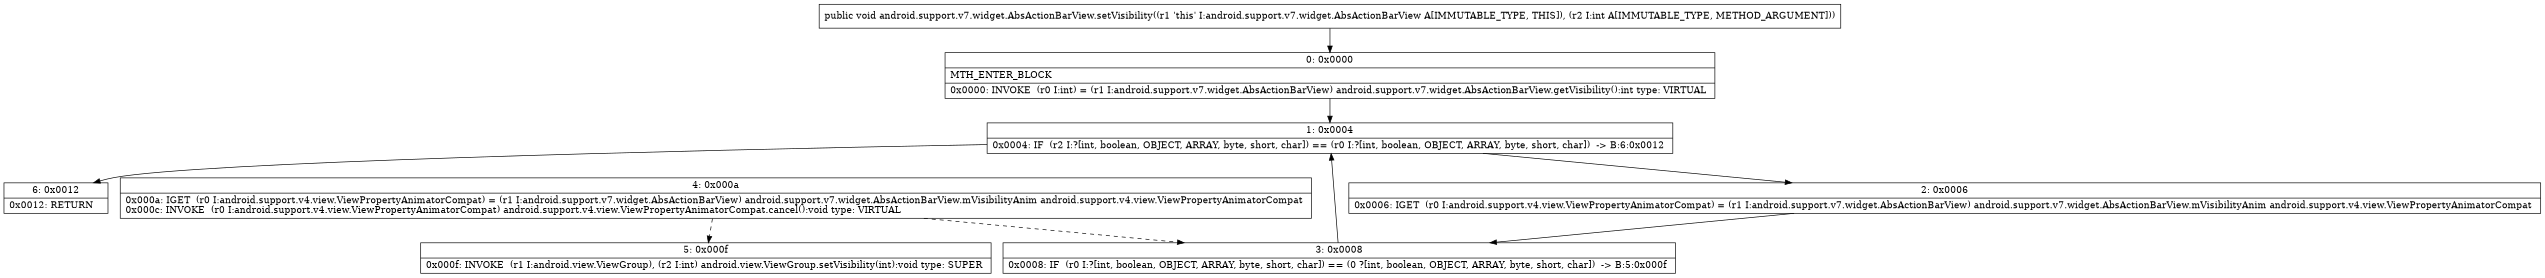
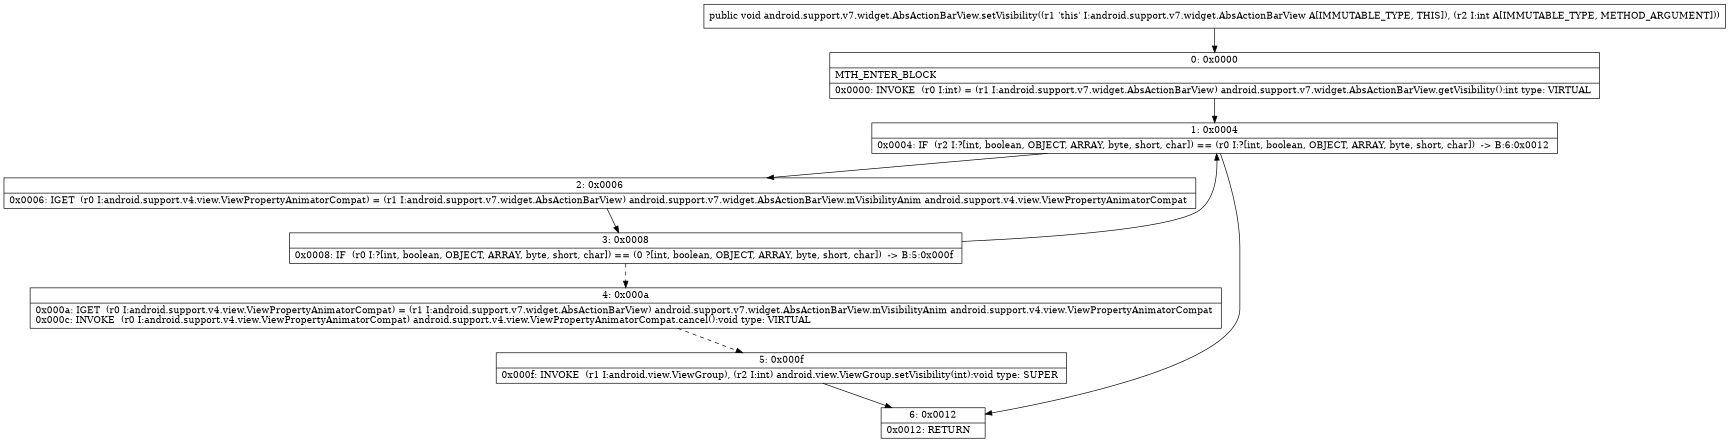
edge "4: 0x000a" -> "3: 0x0008": reversed
edge "5: 0x000f" -> "6: 0x0012": added
